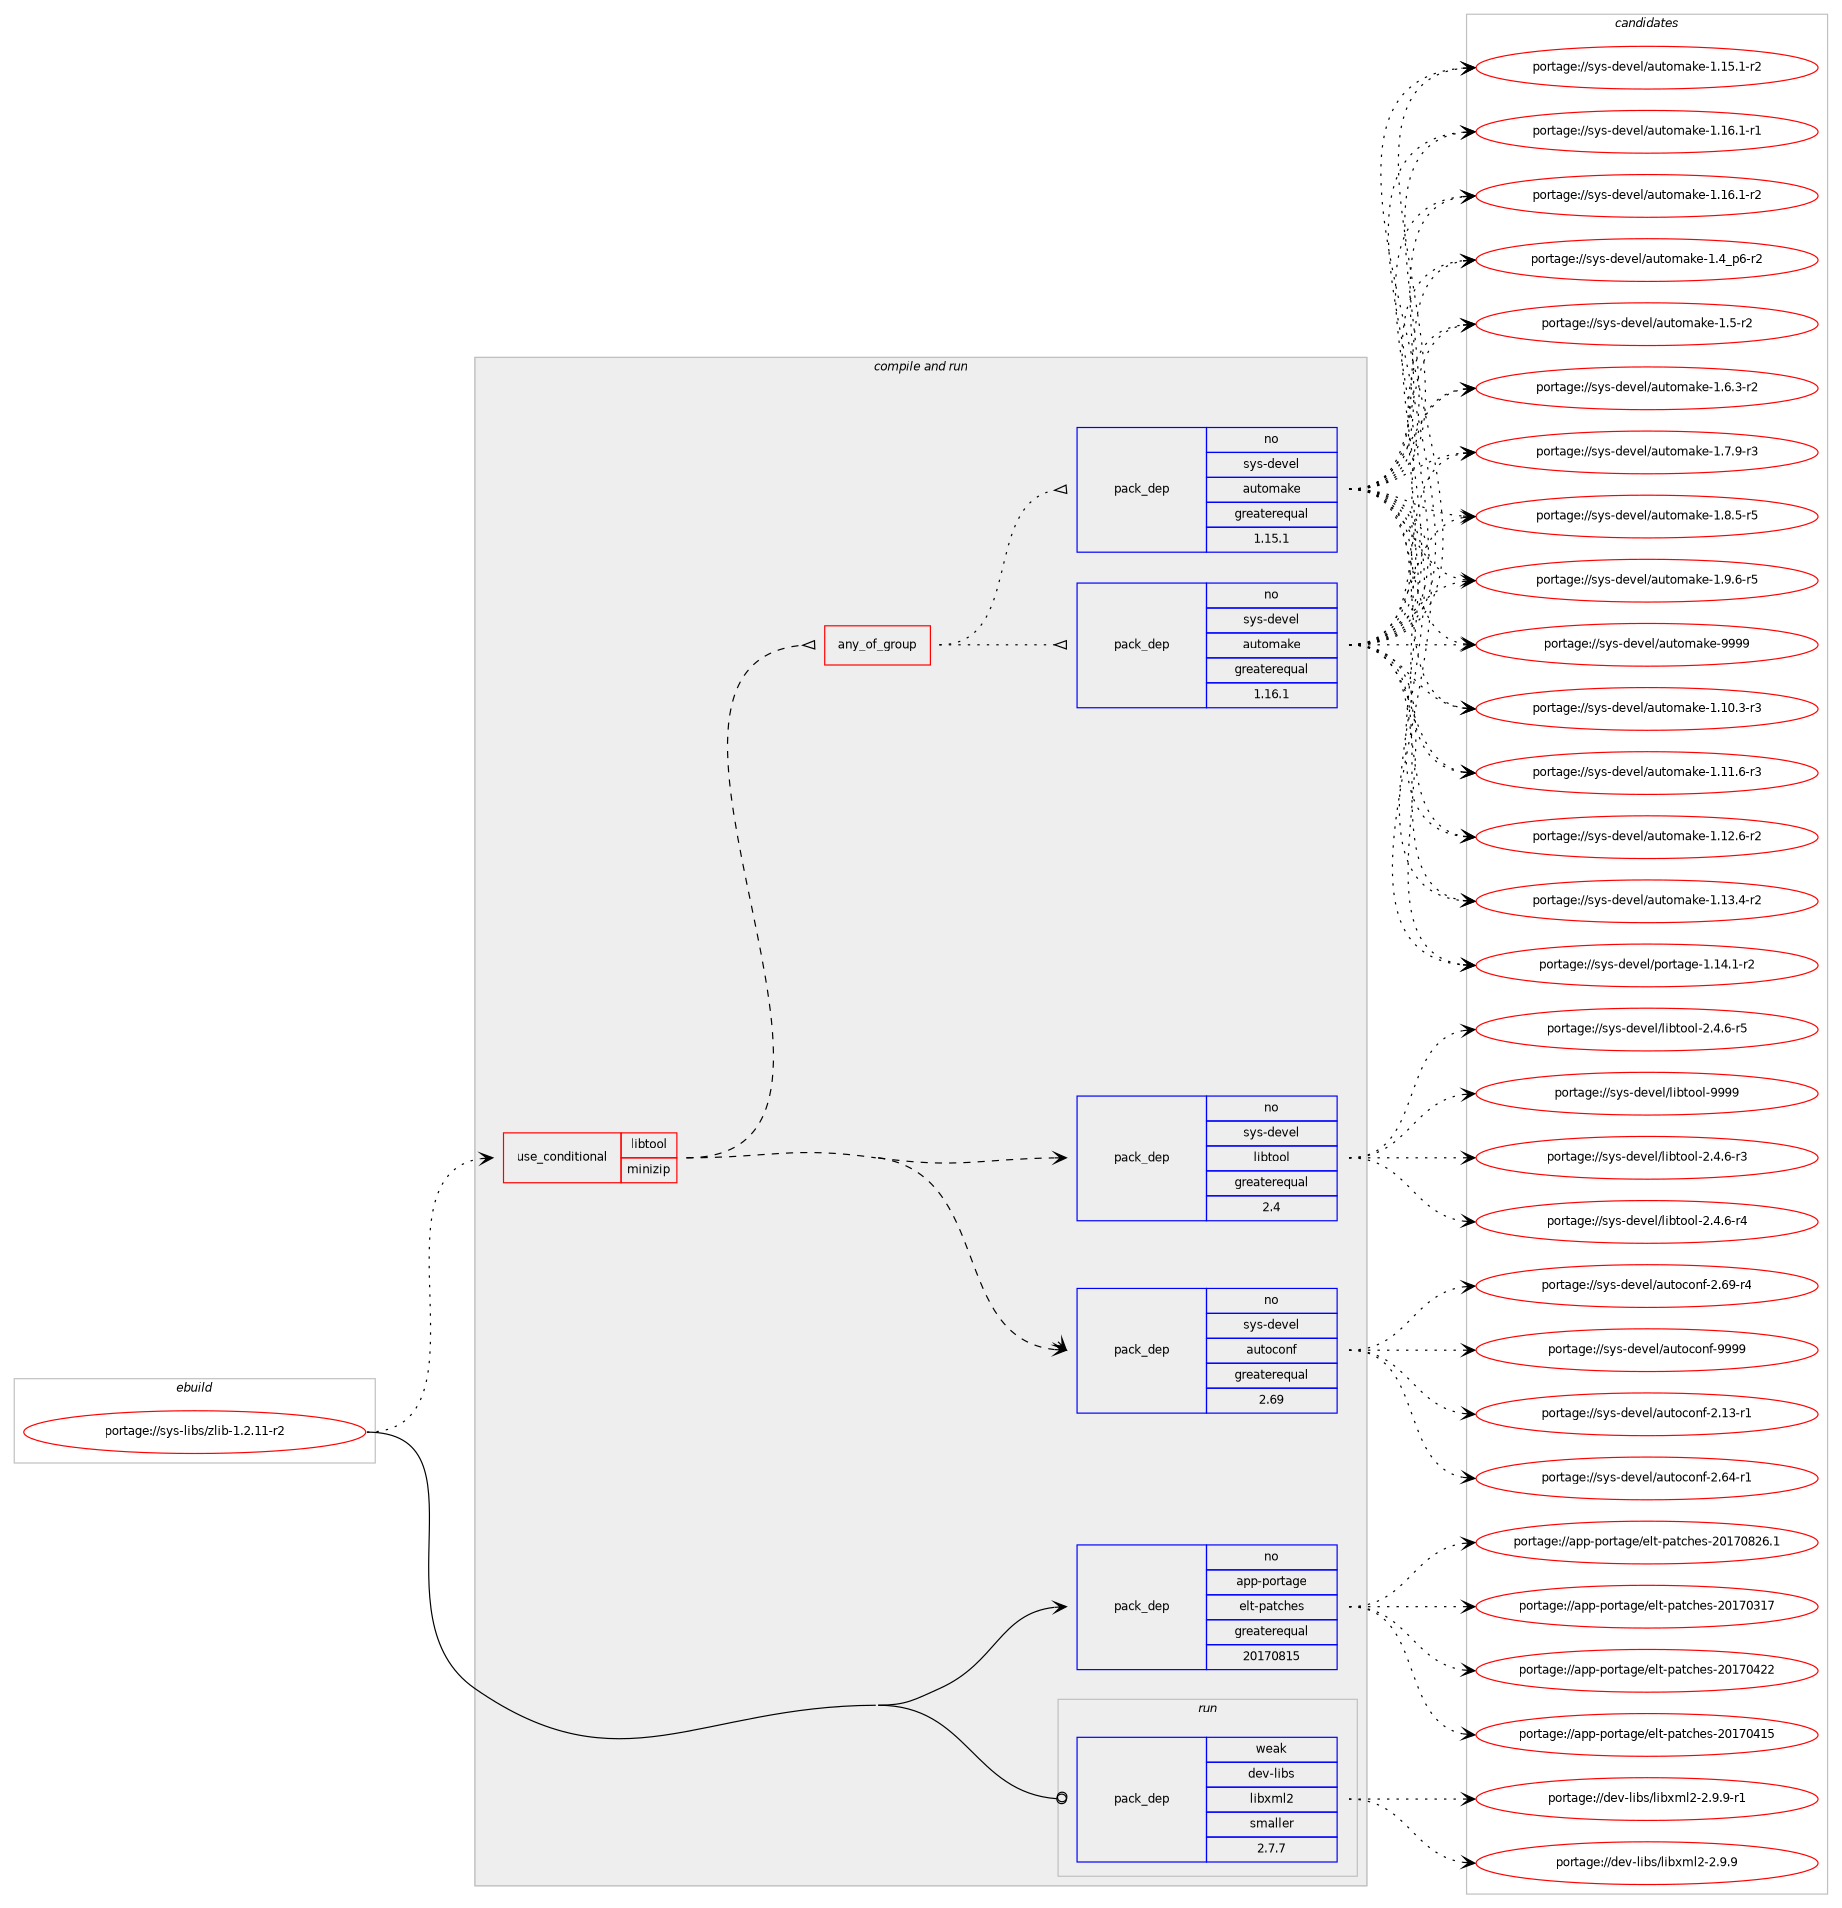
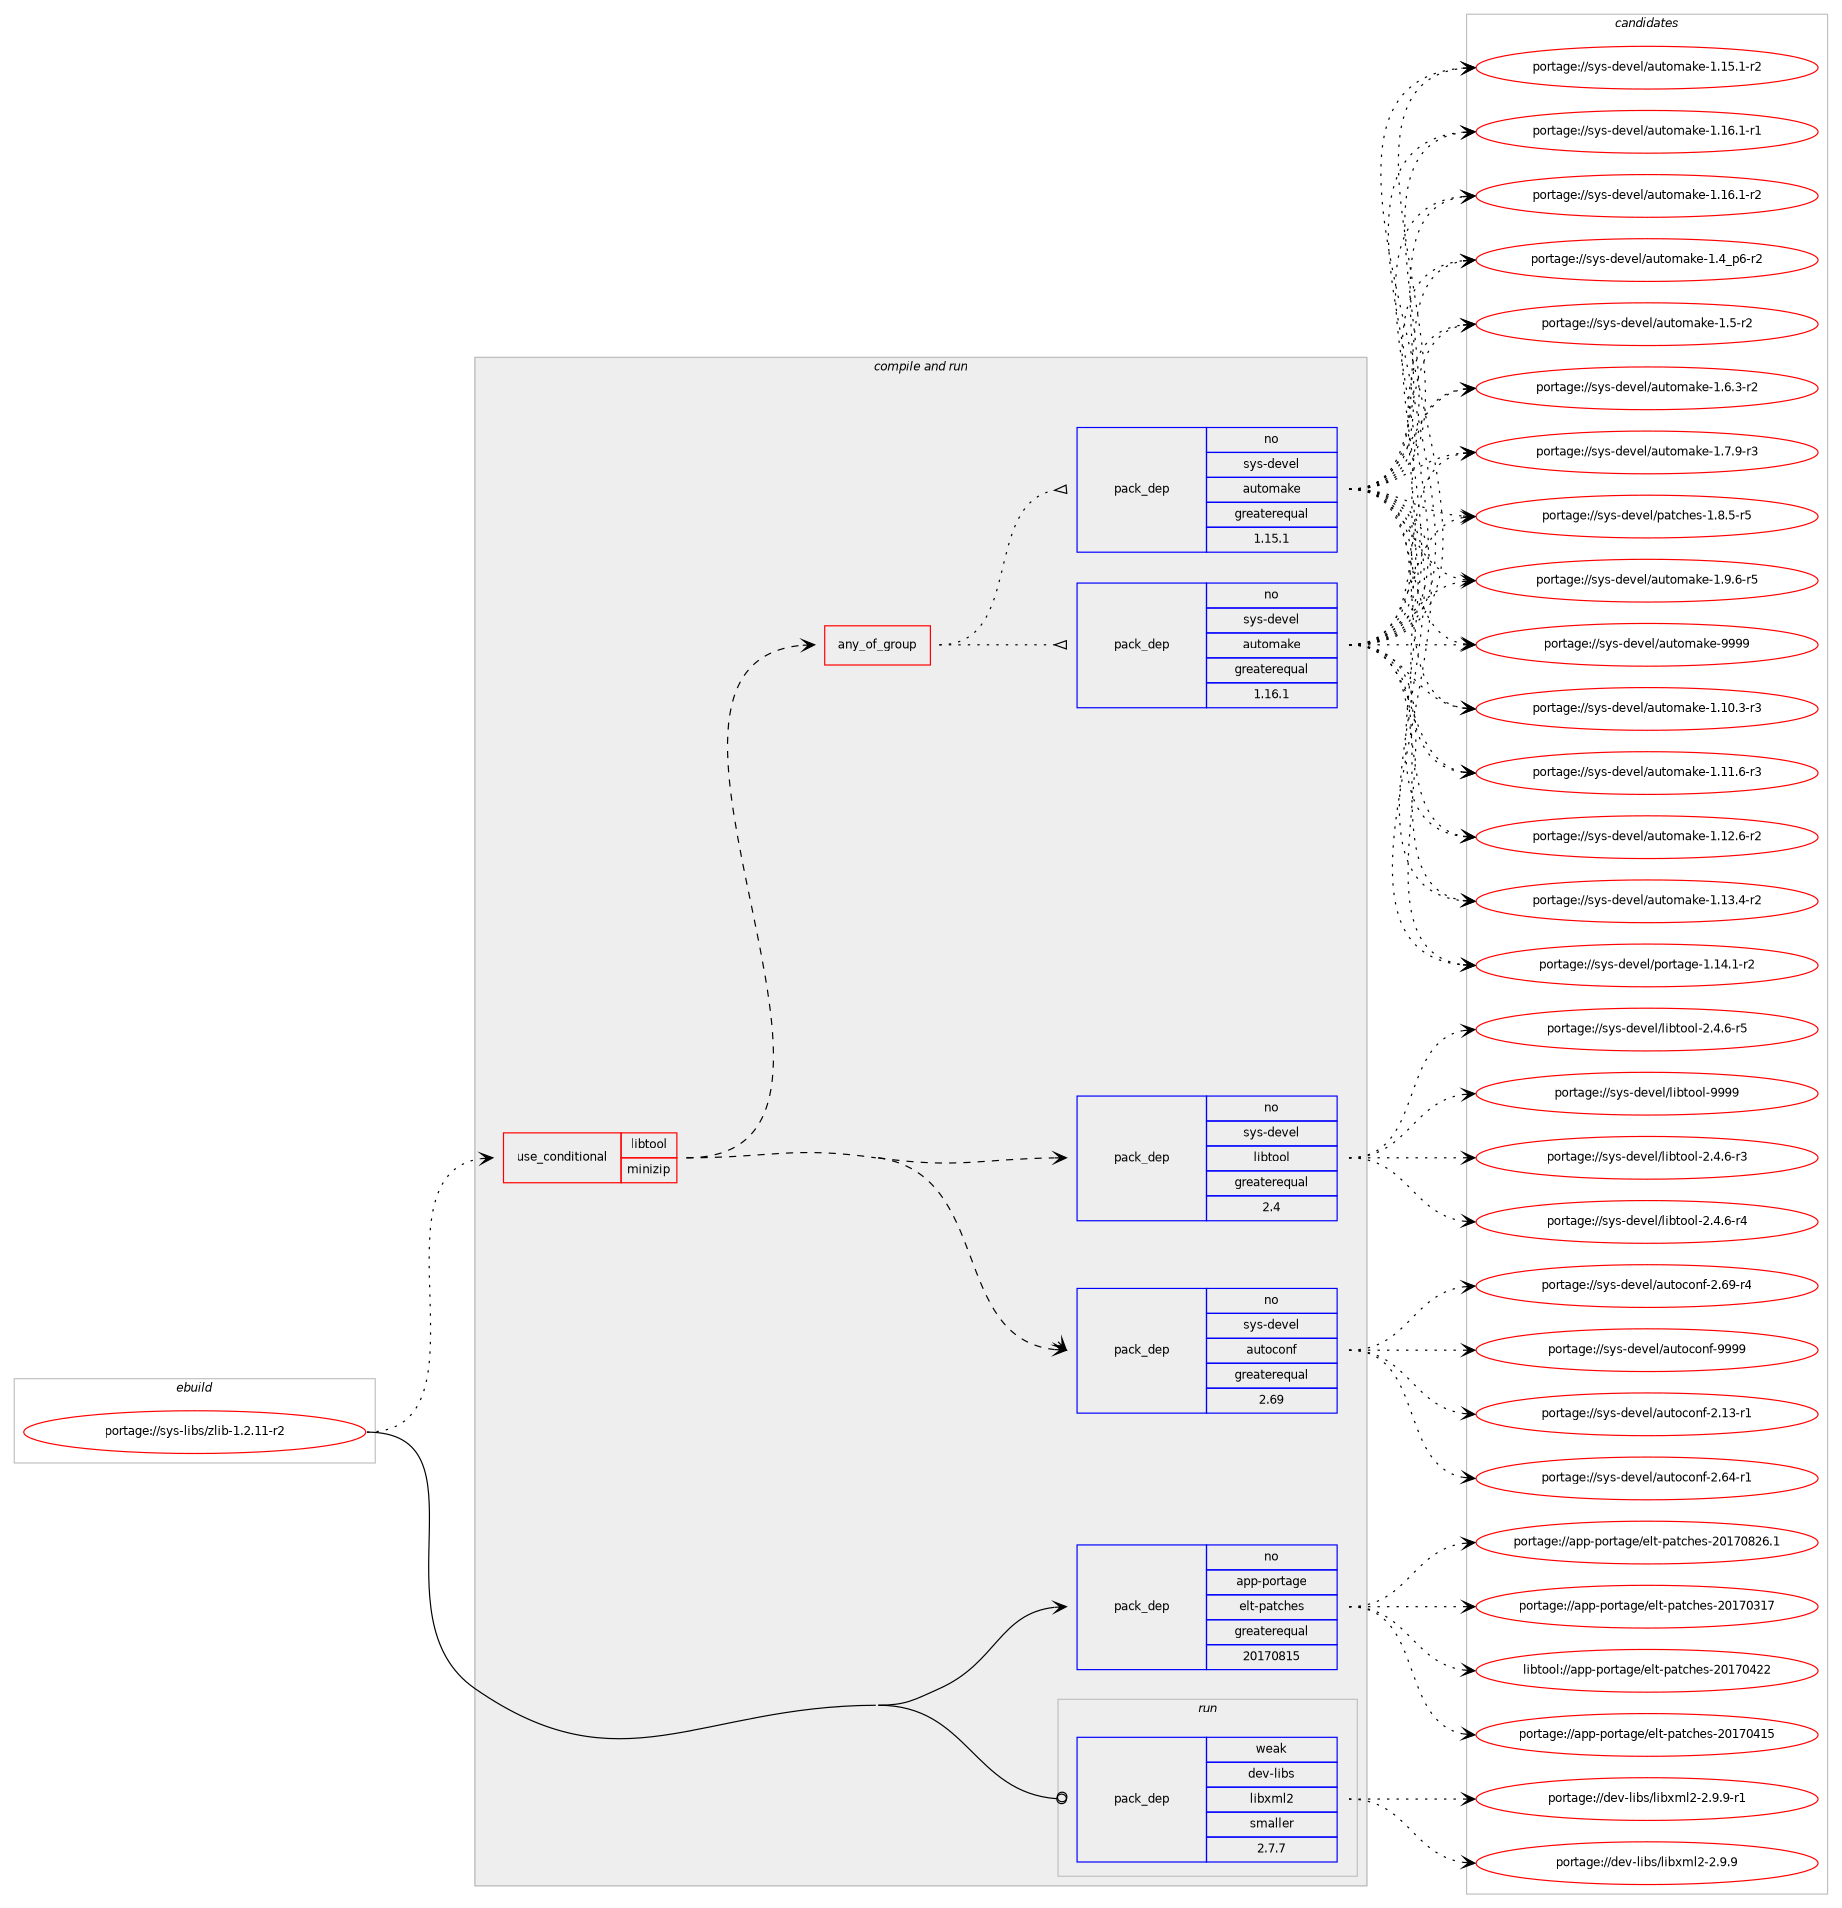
node "portage://sys-devel/automake-1.8.5-r5": label "portage://sys-devel/automake-1.8.5-r5" -> "portage://sys-devel/patches-1.8.5-r5"
edge "use_conditional" -> "any_of_group": arrowhead oinv -> vee
node "portage://app-portage/elt-patches-20170422": label "portage://app-portage/elt-patches-20170422" -> "libtool://app-portage/elt-patches-20170422"
